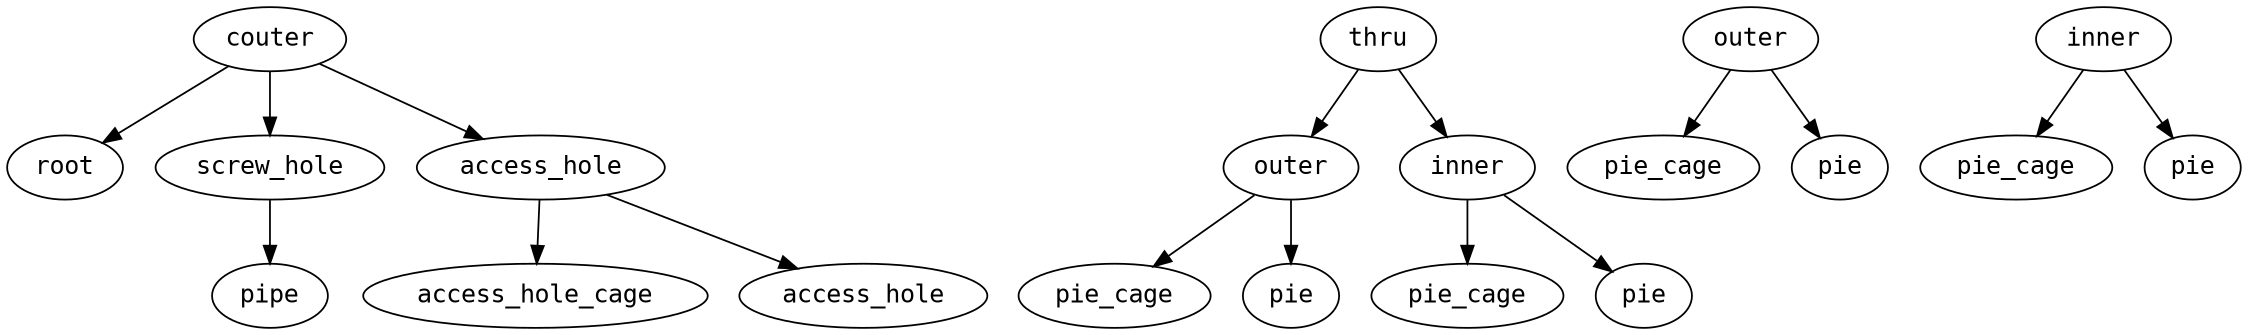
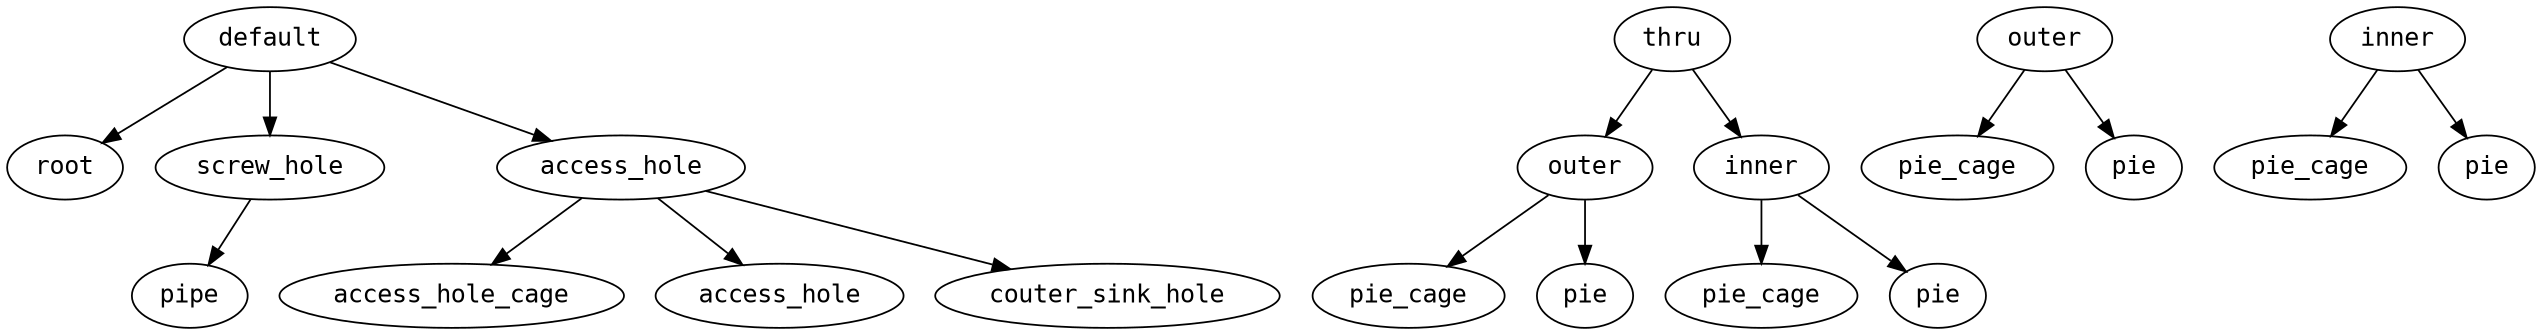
node "couter": label "couter" -> "default"
node "couter_sink_hole": added
